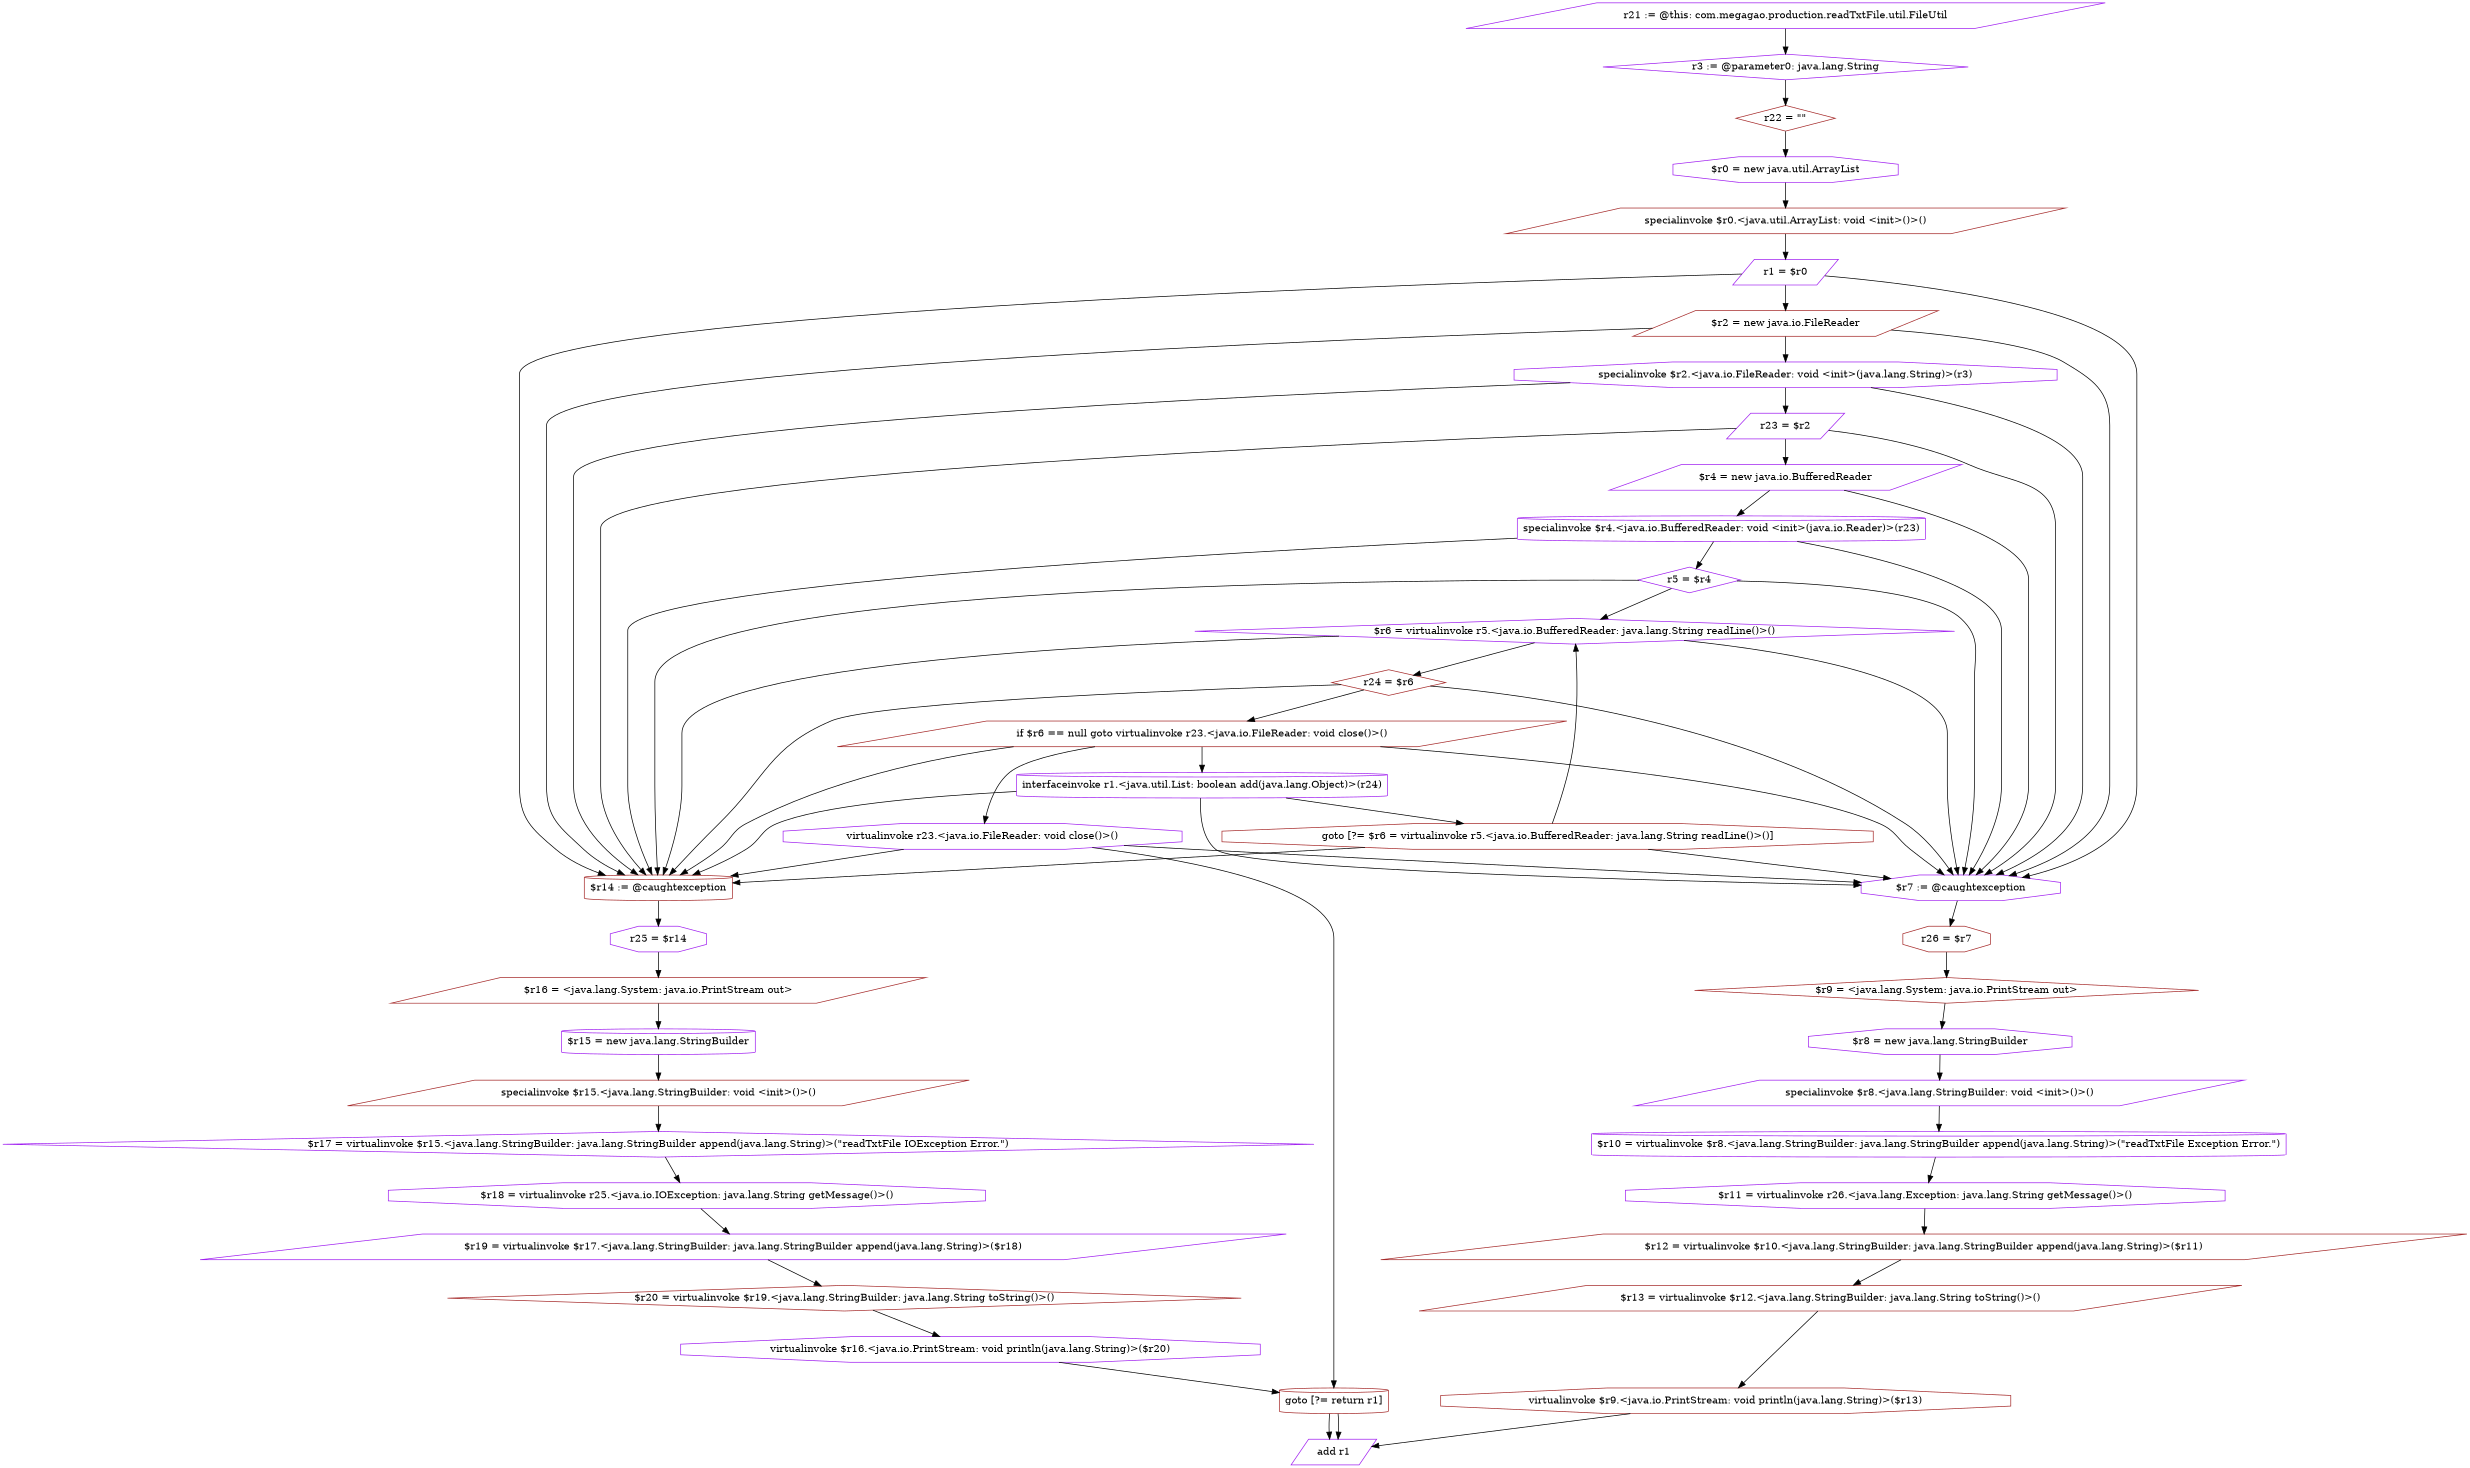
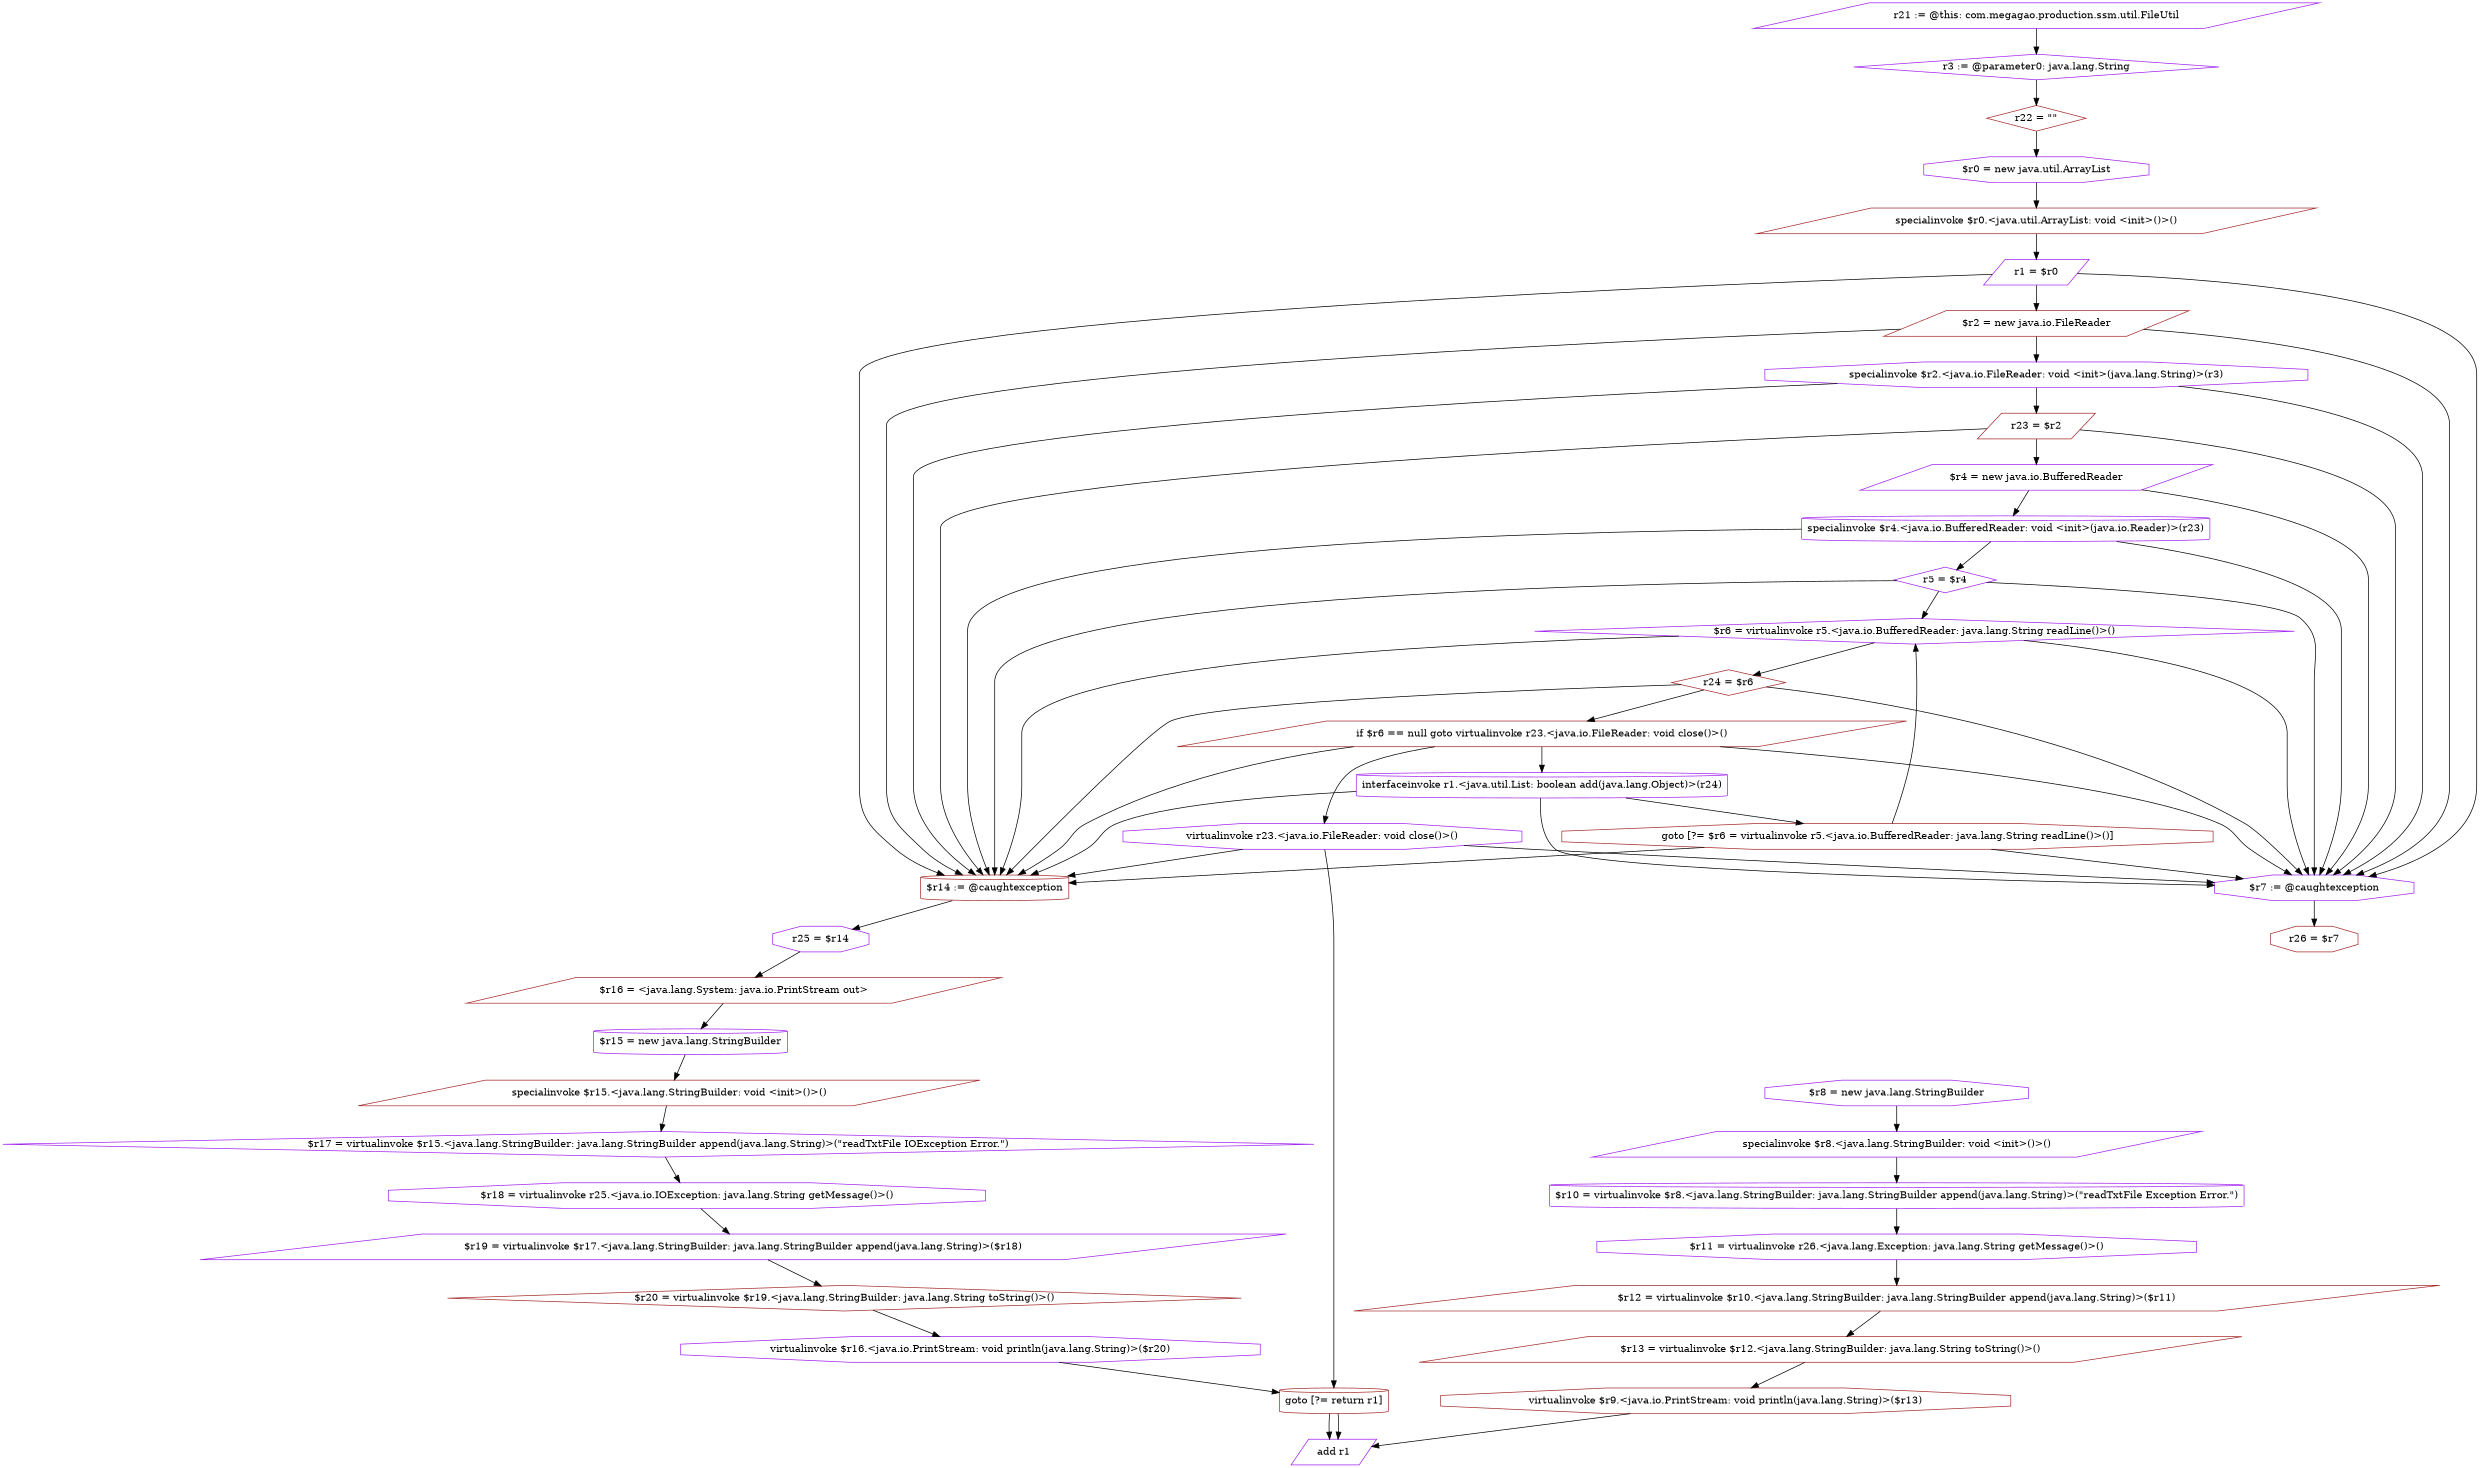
node "r21 := @this: com.megagao.production.readTxtFile.util.FileUtil": label "r21 := @this: com.megagao.production.readTxtFile.util.FileUtil" -> "r21 := @this: com.megagao.production.ssm.util.FileUtil"
node "r23 = $r2": color purple -> brown
node "$r9 = <java.lang.System: java.io.PrintStream out>": removed
